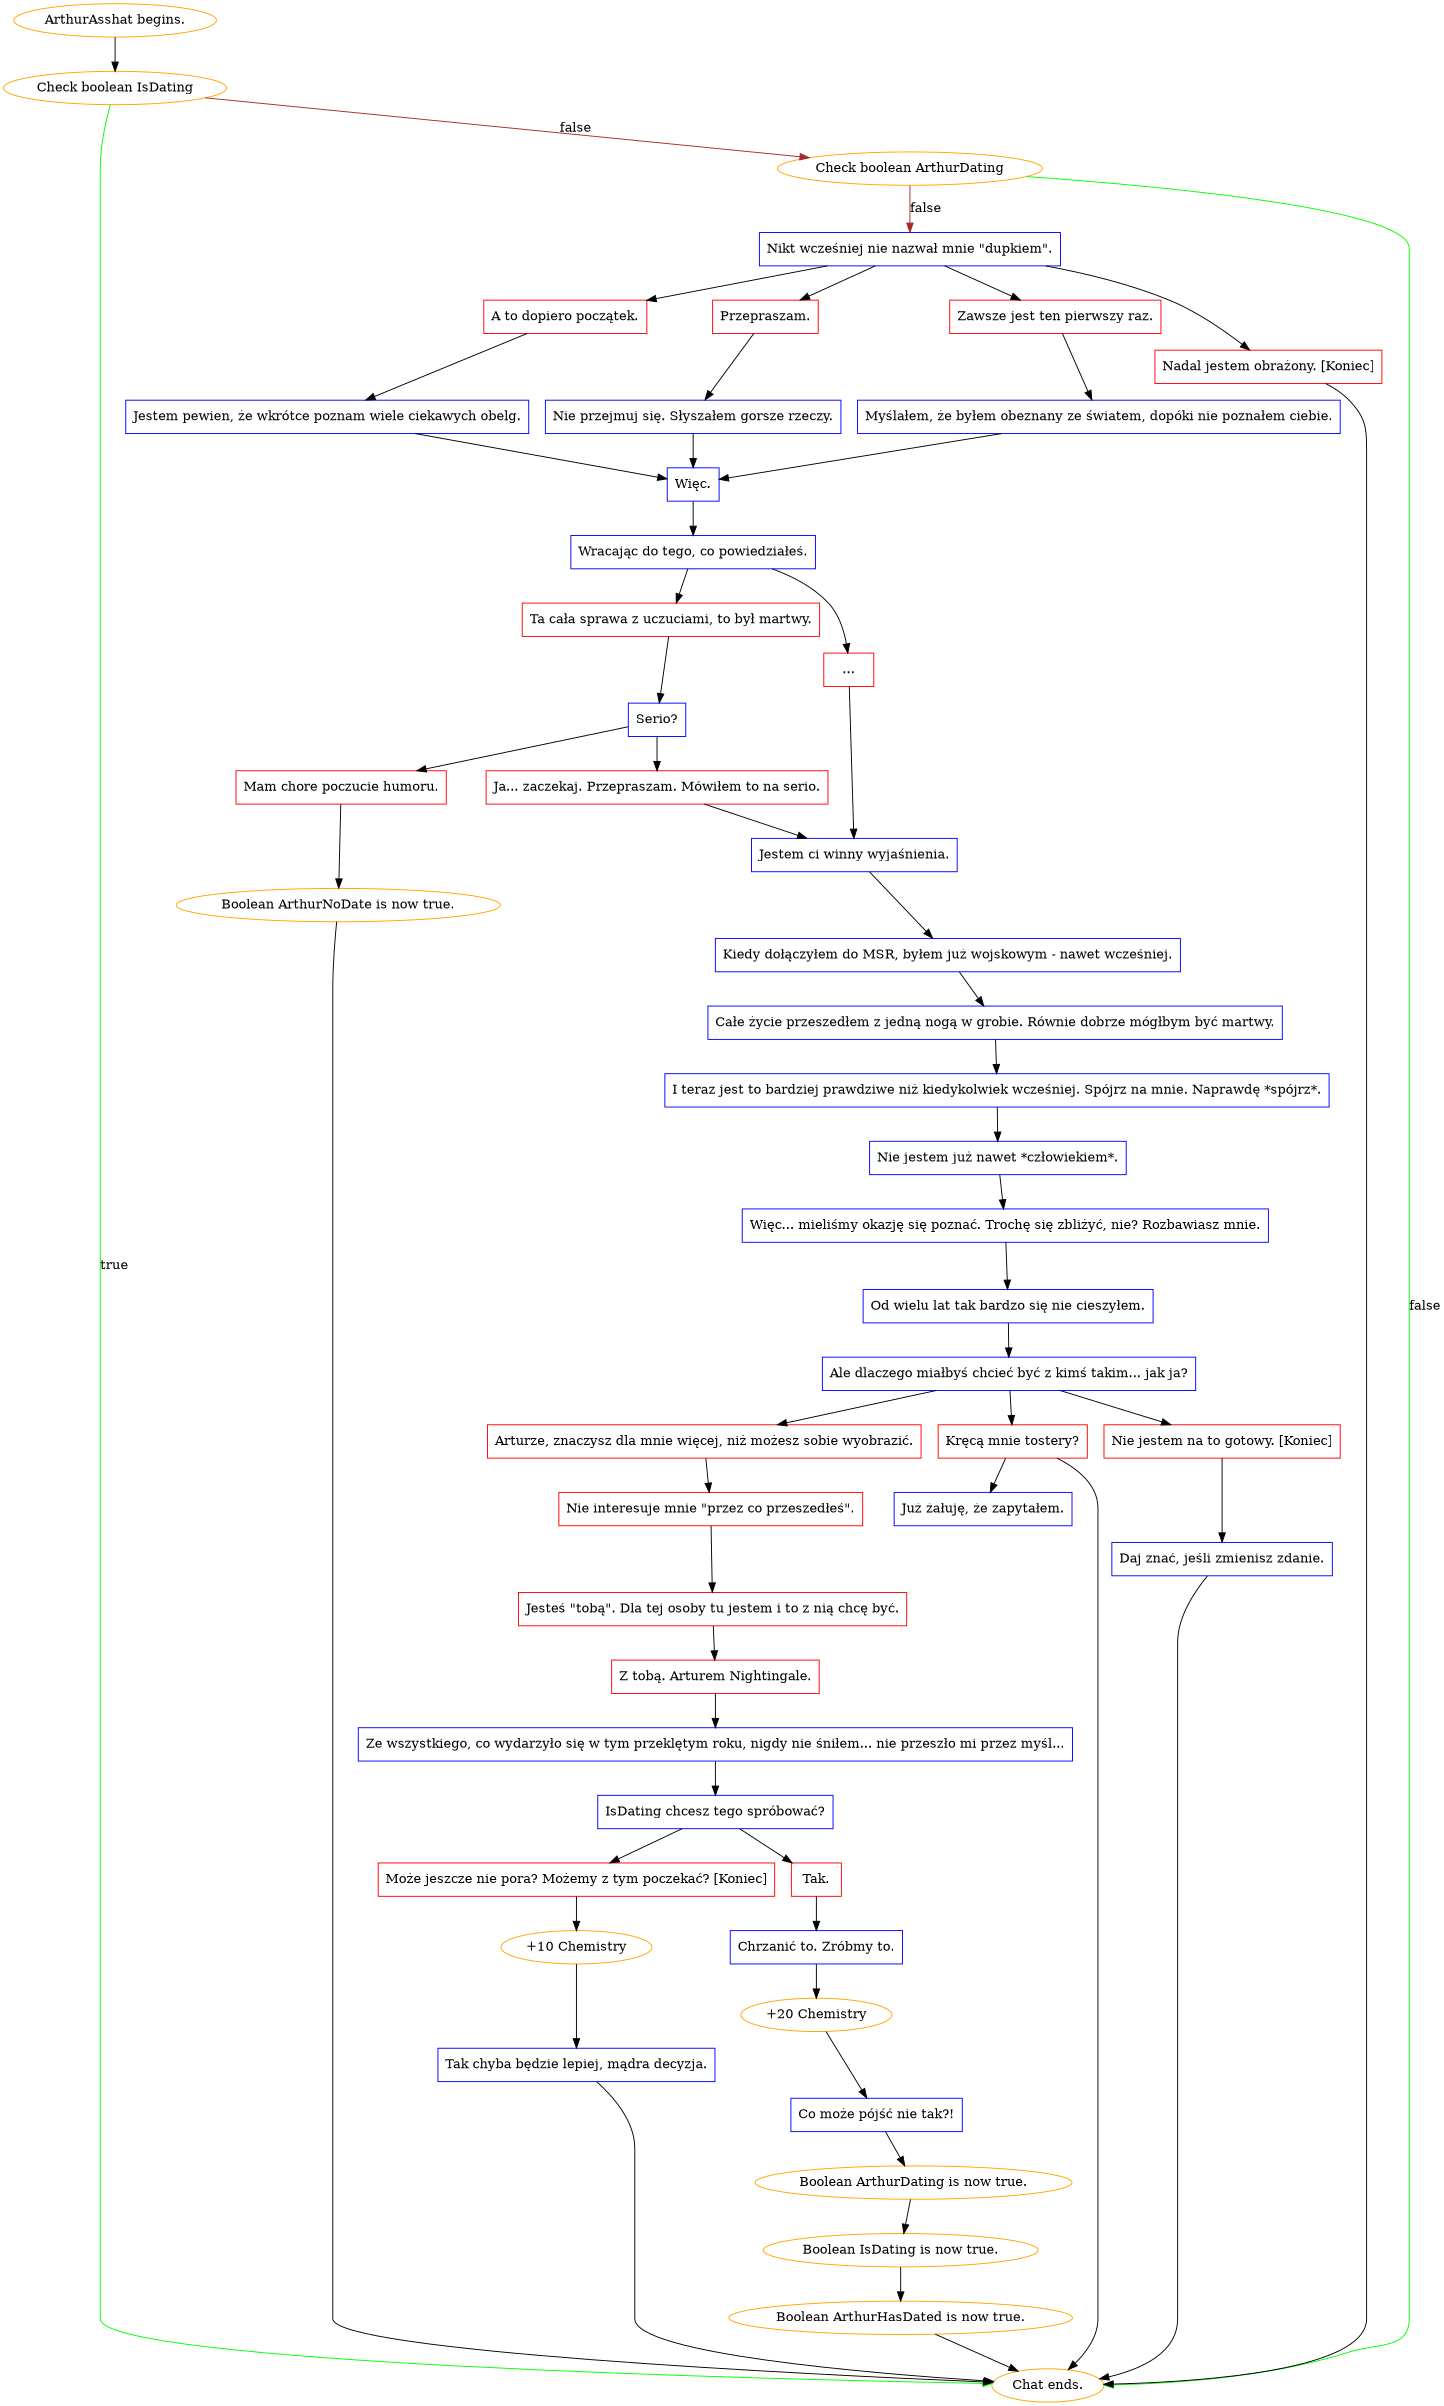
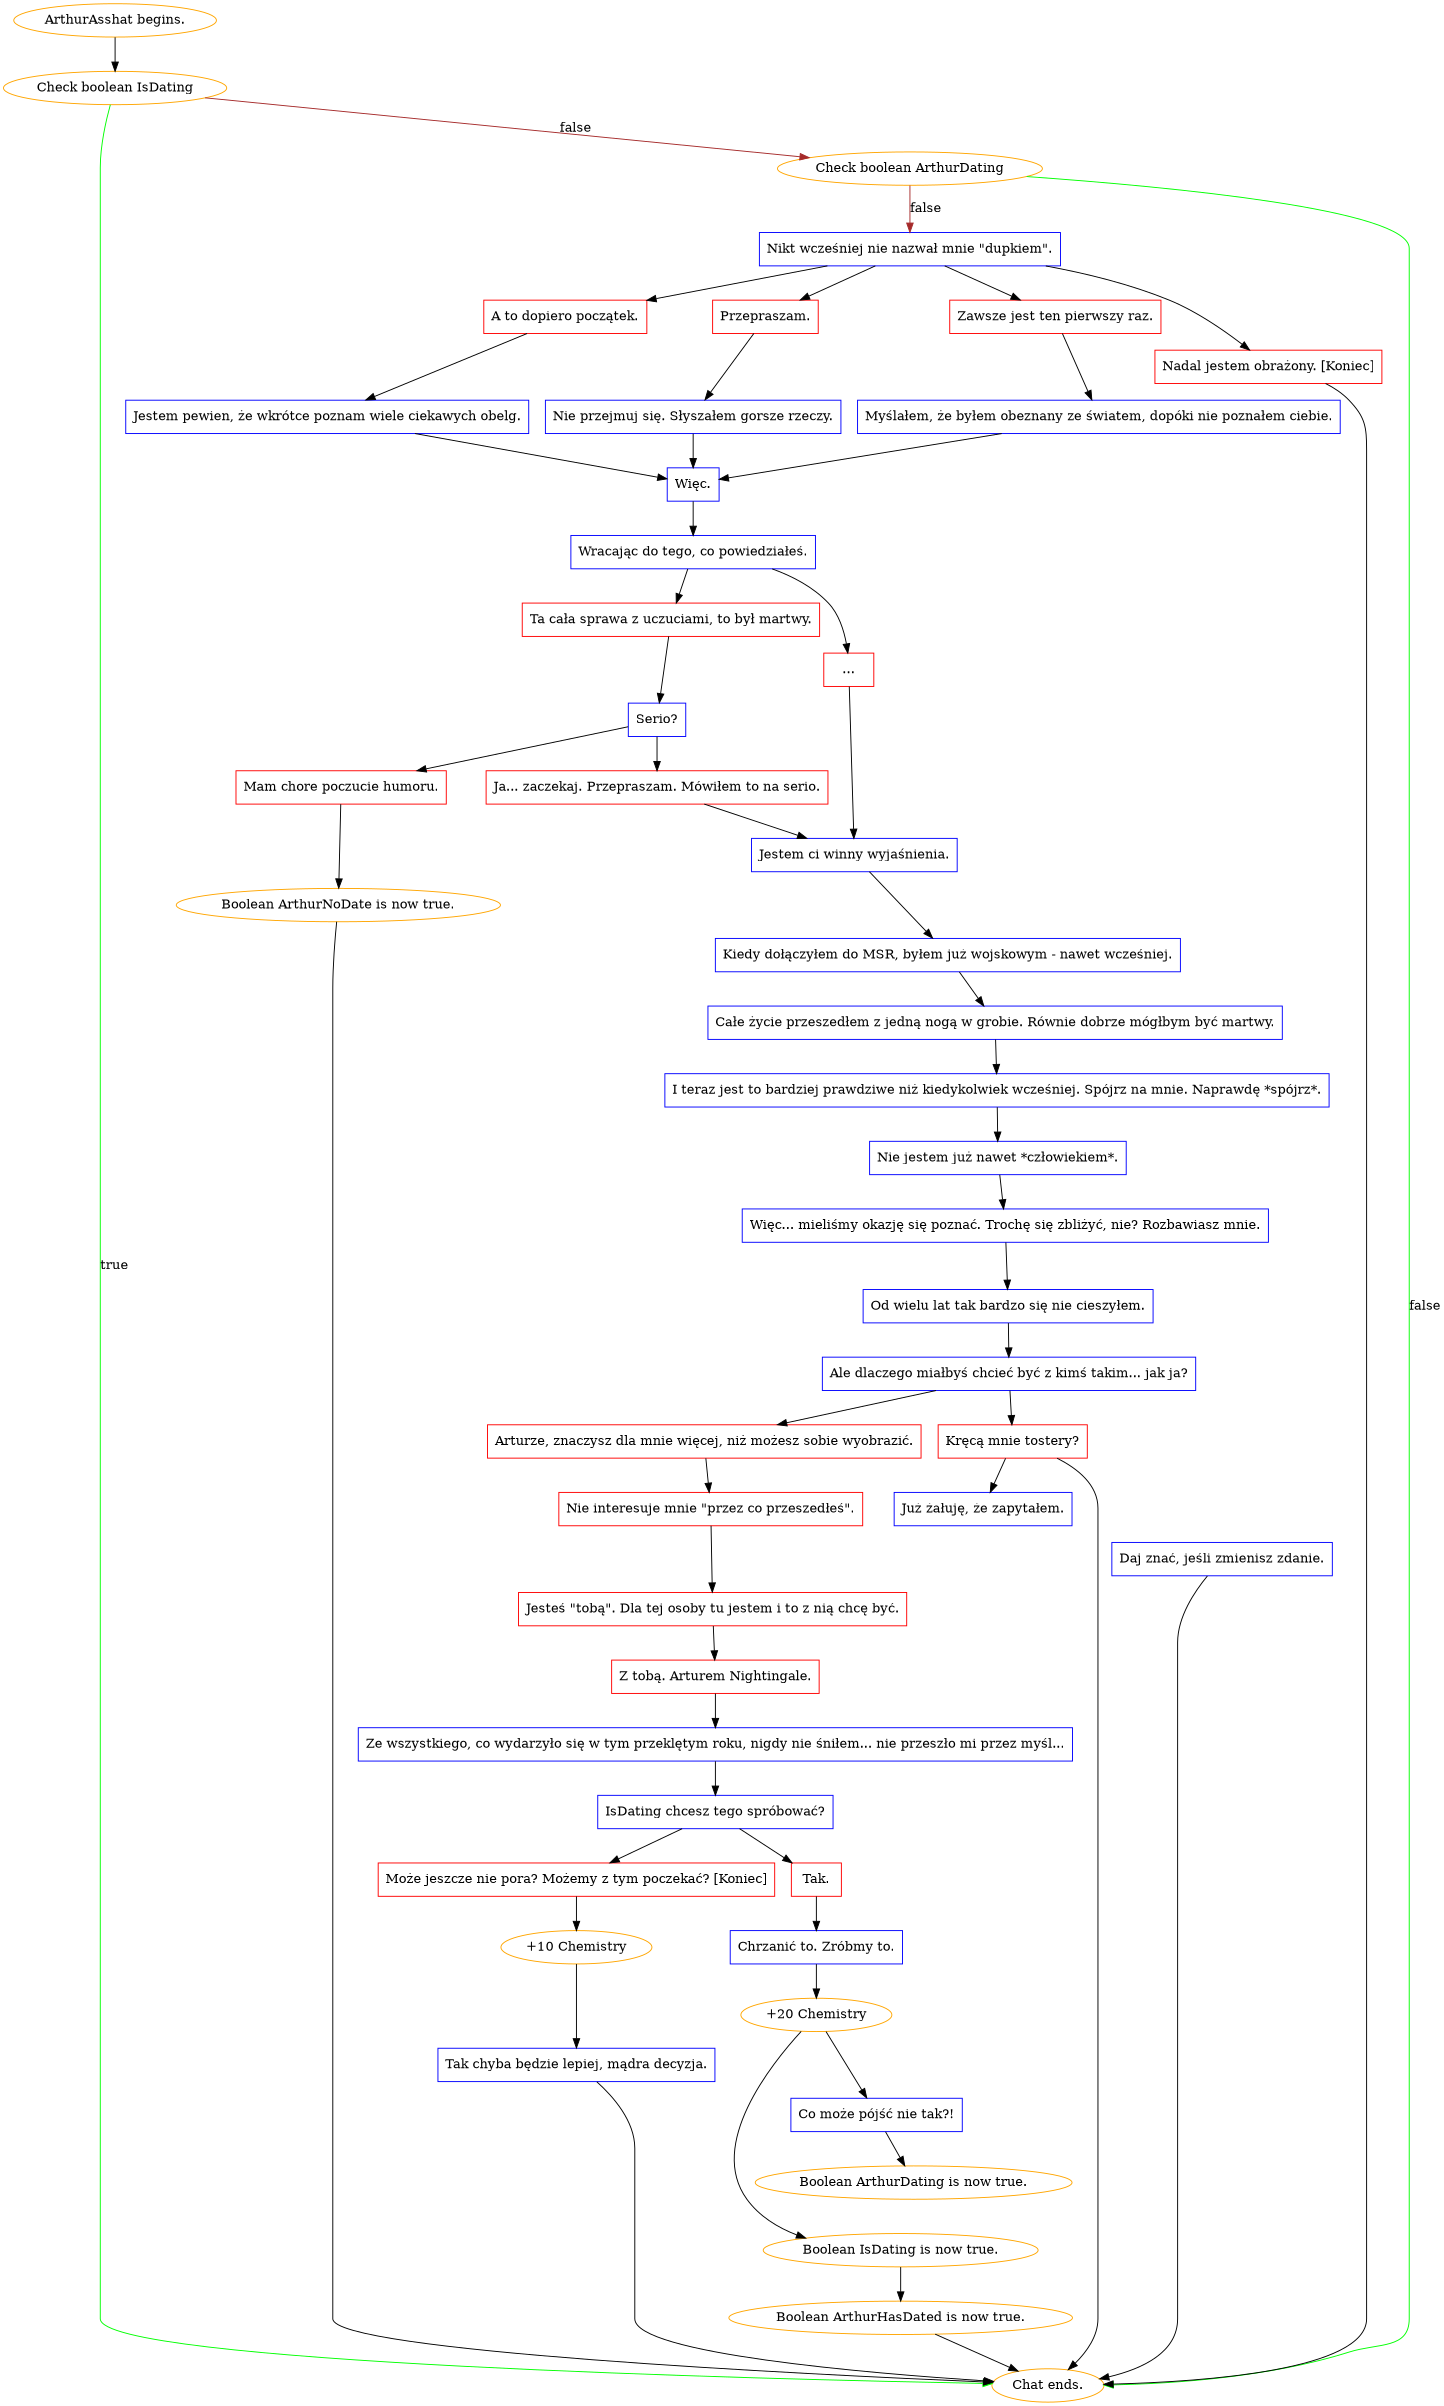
node "Nie jestem na to gotowy. [Koniec]": removed
edge "Boolean ArthurDating is now true." -> "Boolean IsDating is now true.": now "+20 Chemistry" -> "Boolean IsDating is now true."
